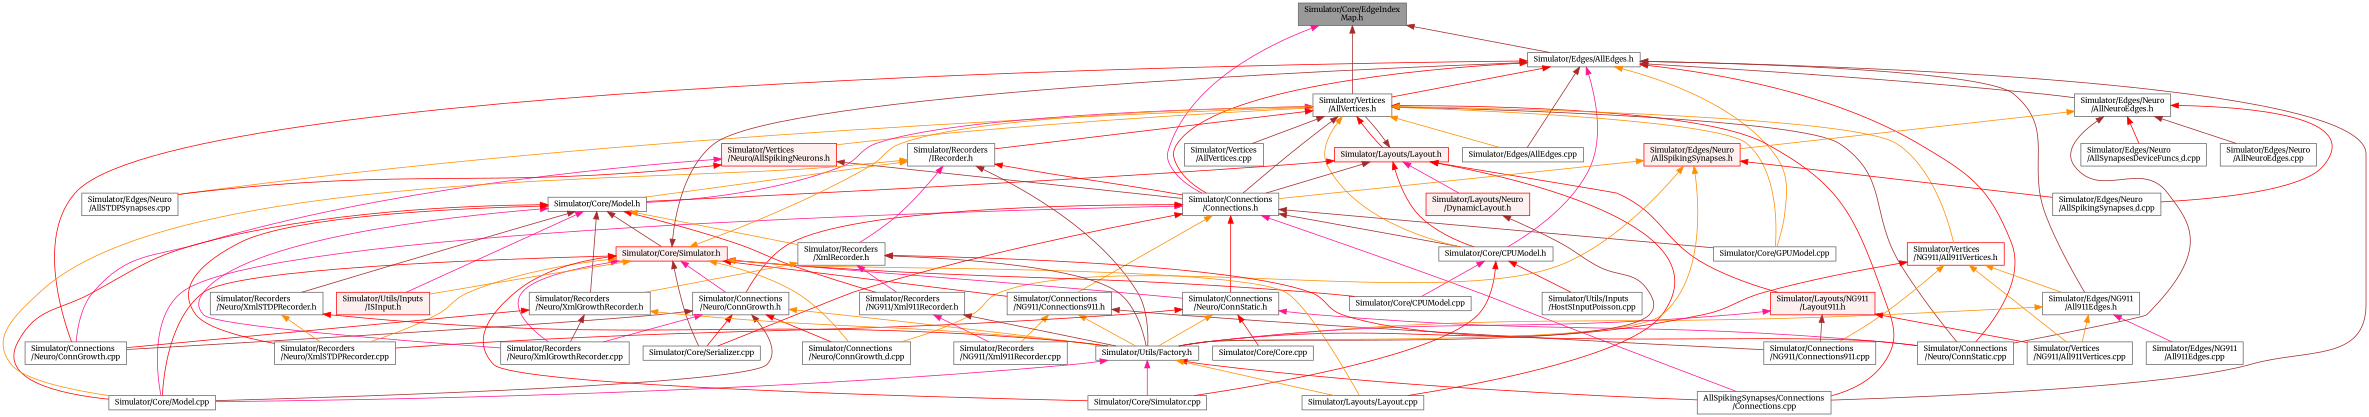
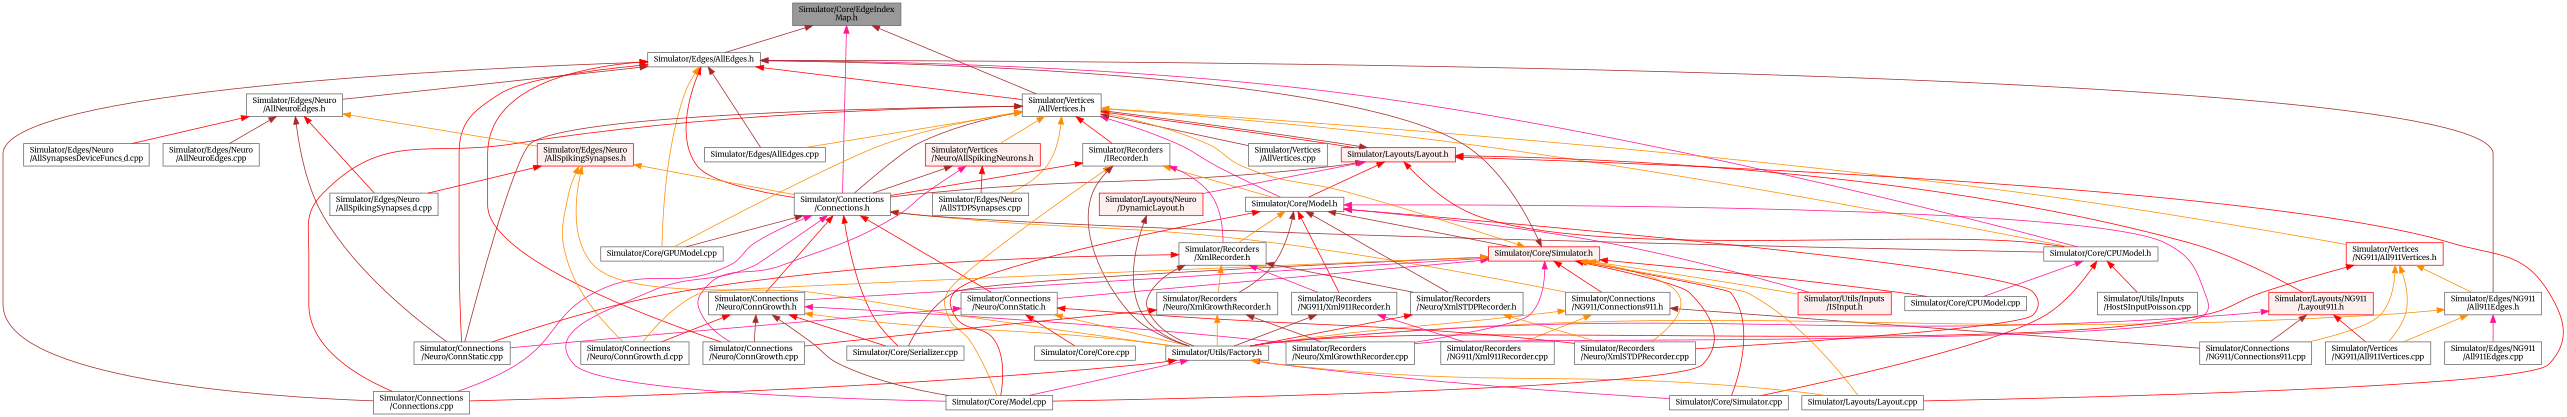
edge "Simulator/Recorders /Neuro/XmlSTDPRecorder.h" -> "Simulator/Recorders /XmlRecorder.h": added
node "AllSpikingSynapses/Connections /Connections.cpp": label "AllSpikingSynapses/Connections /Connections.cpp" -> "Simulator/Connections /Connections.cpp"
